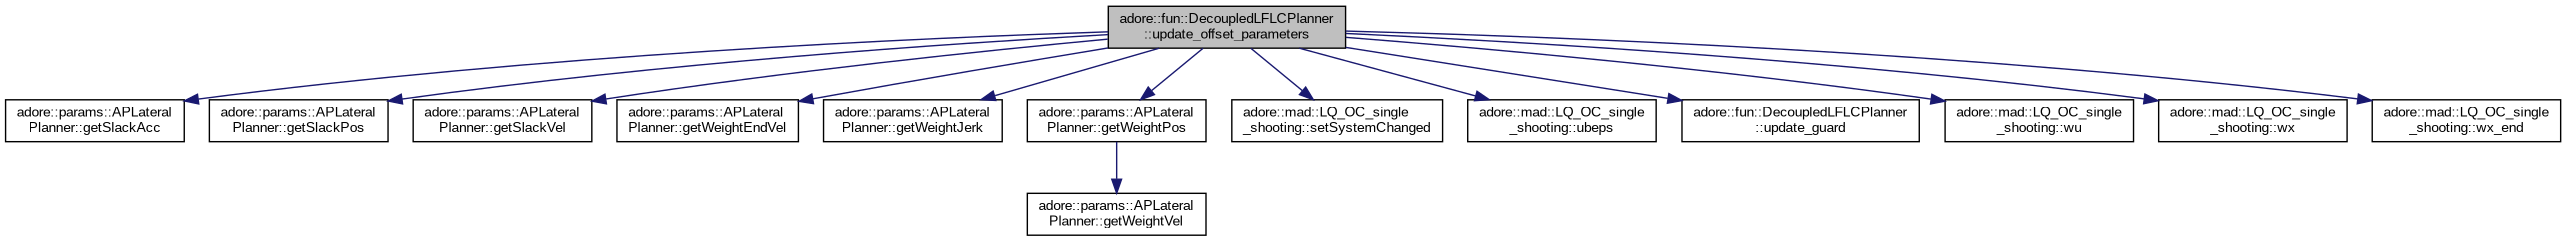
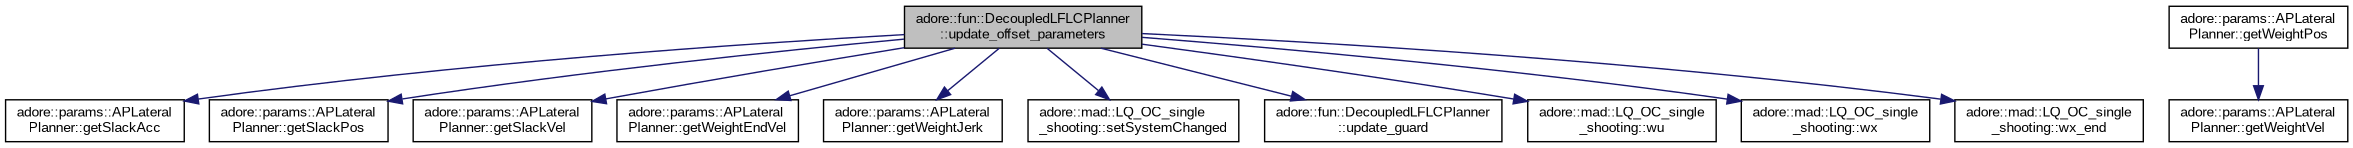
edge "adore::fun::DecoupledLFLCPlanner ::update_offset_parameters" -> "adore::params::APLateral Planner::getWeightPos": removed
node "adore::mad::LQ_OC_single _shooting::ubeps": removed
